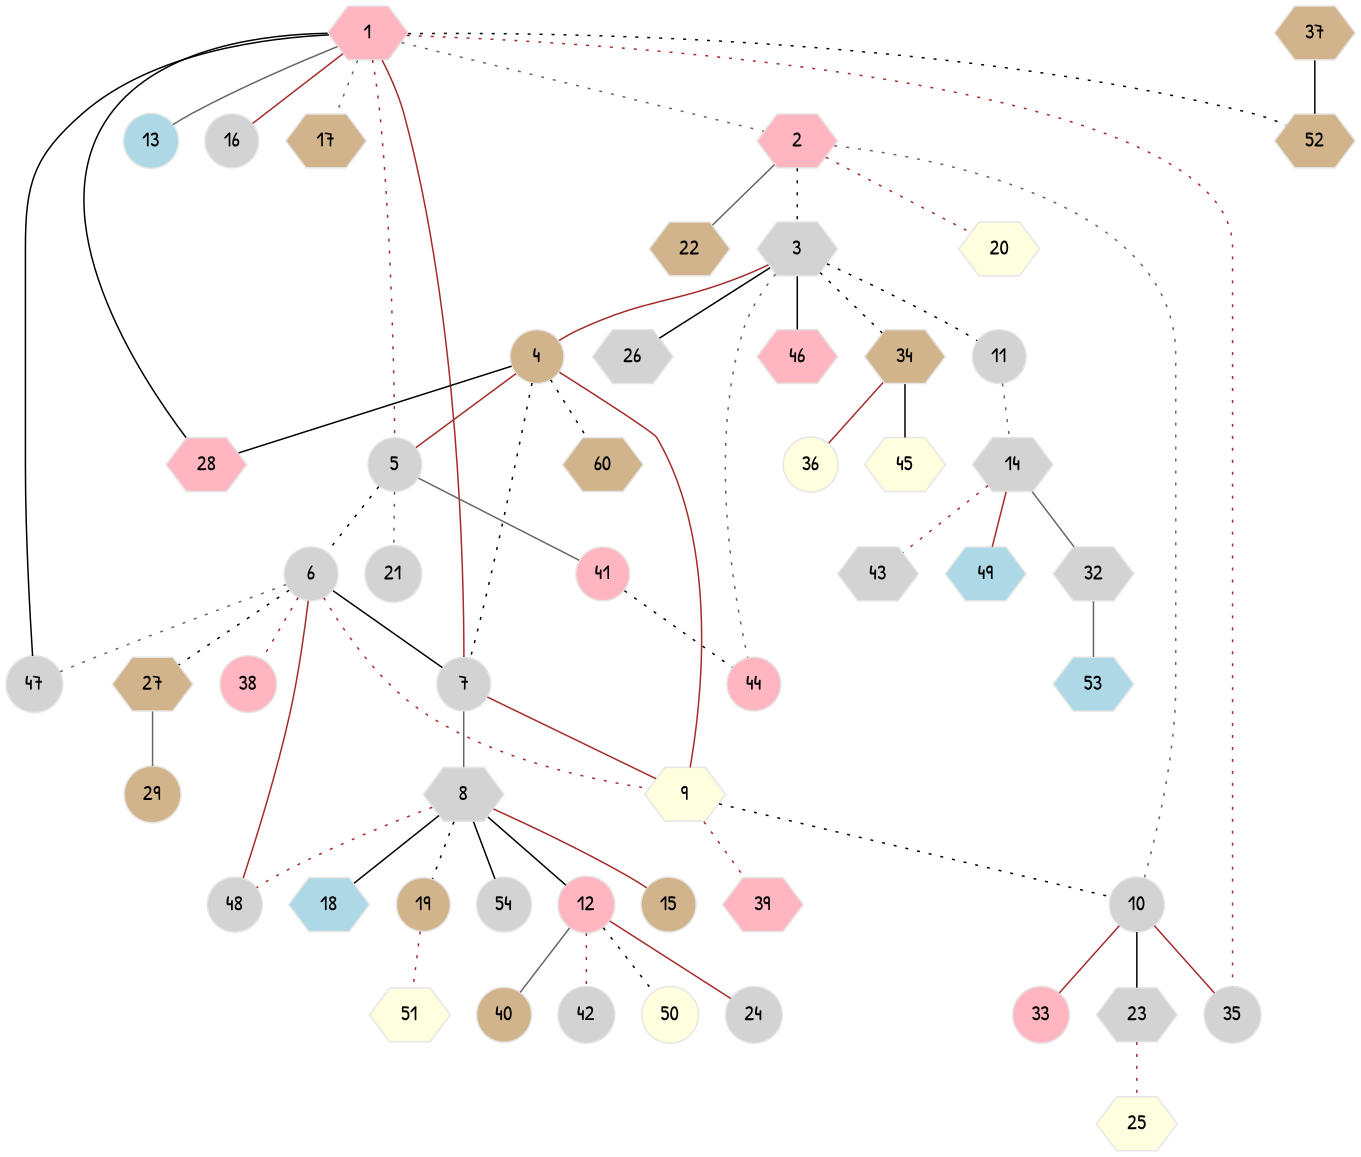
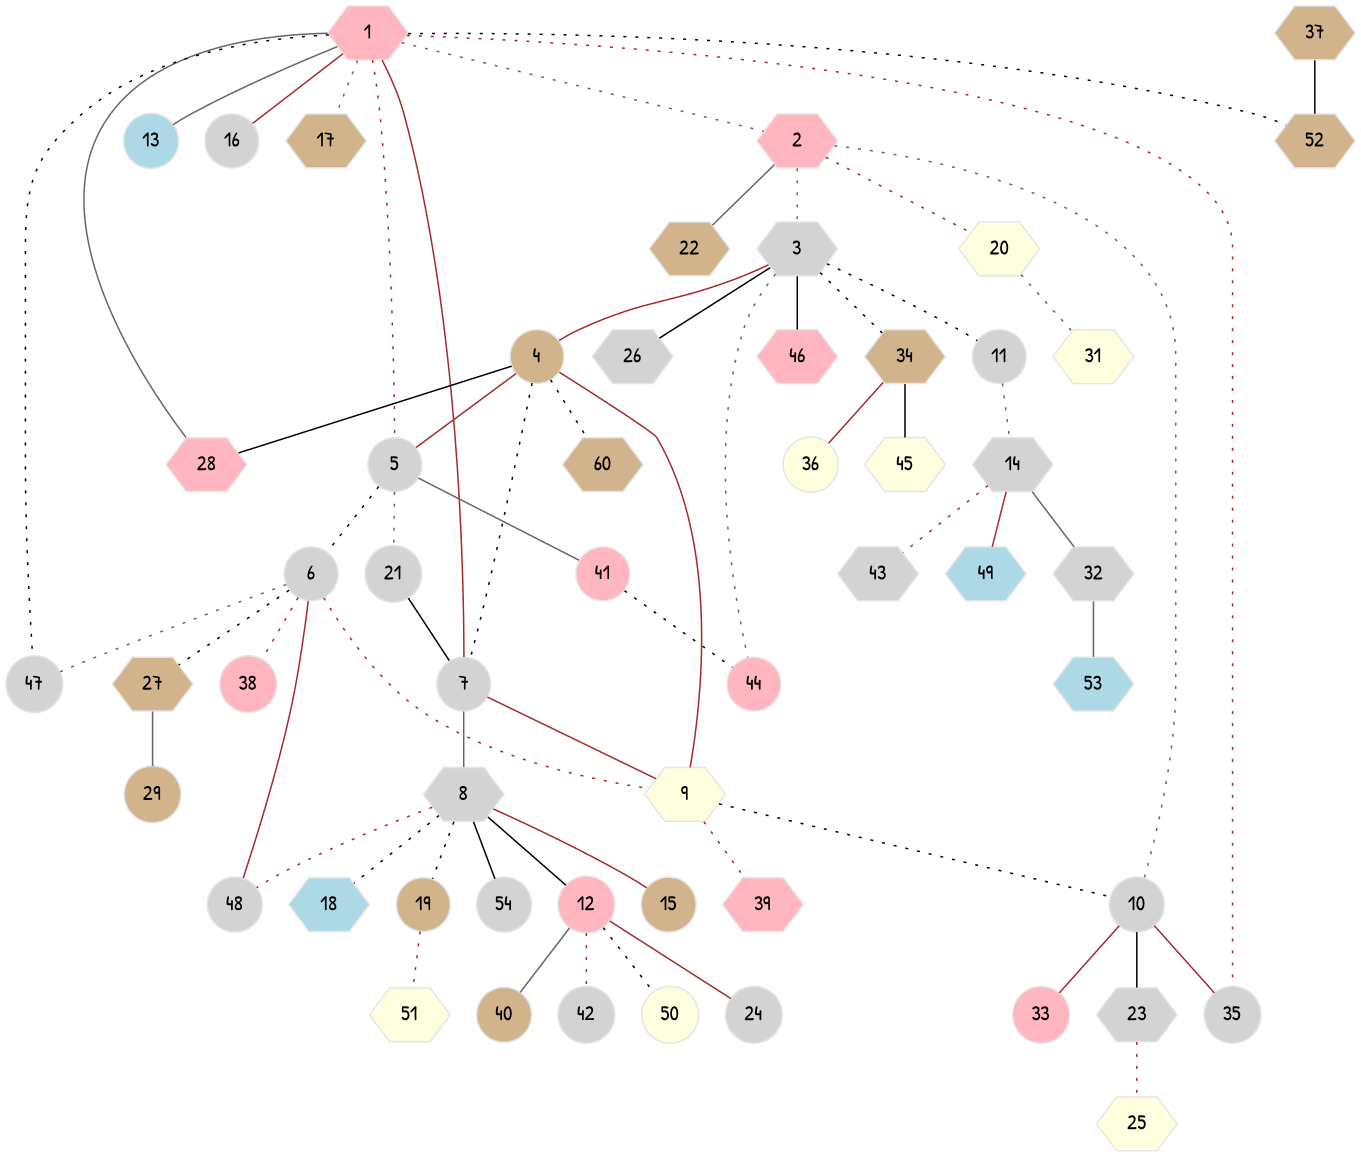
edge "1" -- "28": color black -> gray40
edge "2" -- "3": color black -> gray40
edge "1" -- "47": style solid -> dotted
node "31": added
edge "6" -- "7": now "21" -- "7"
edge "8" -- "18": style solid -> dotted
